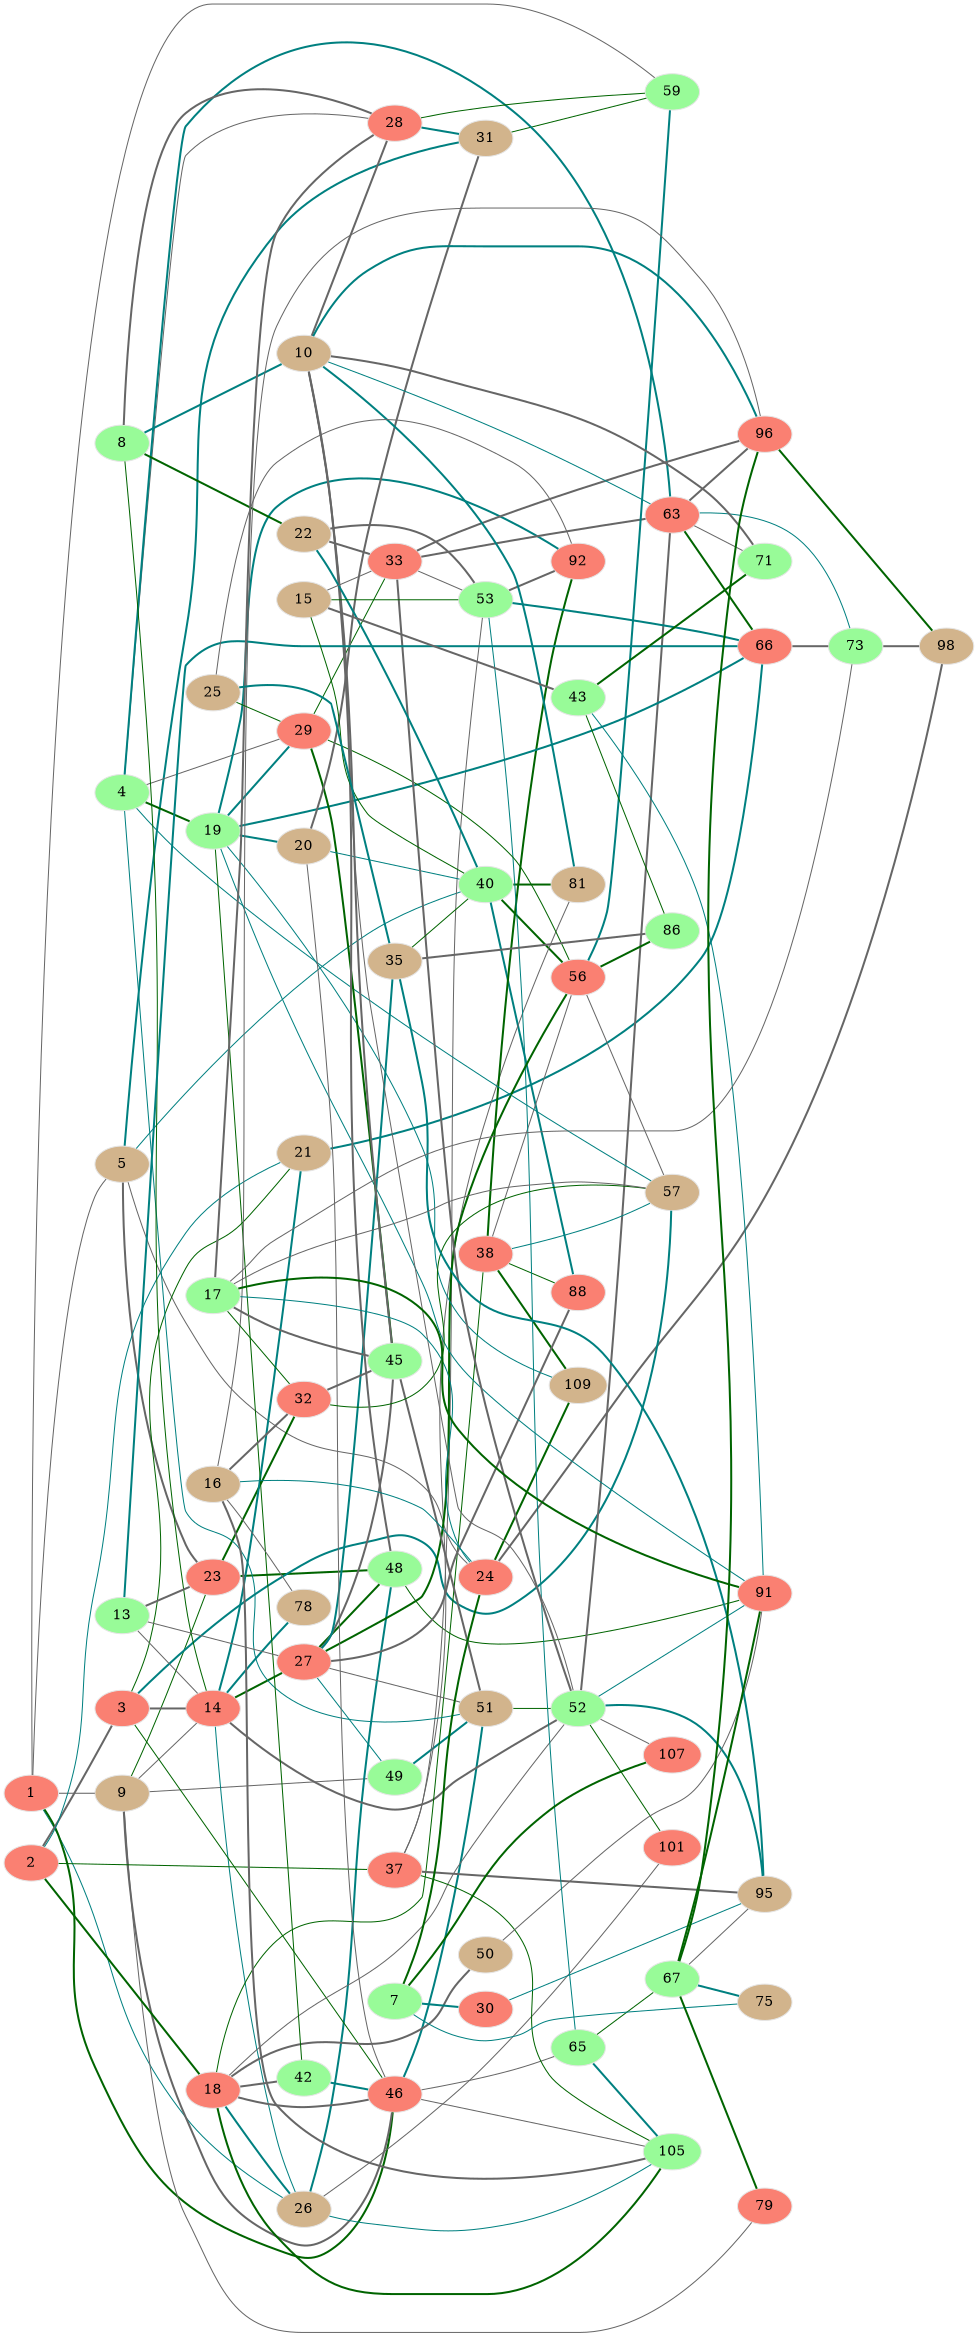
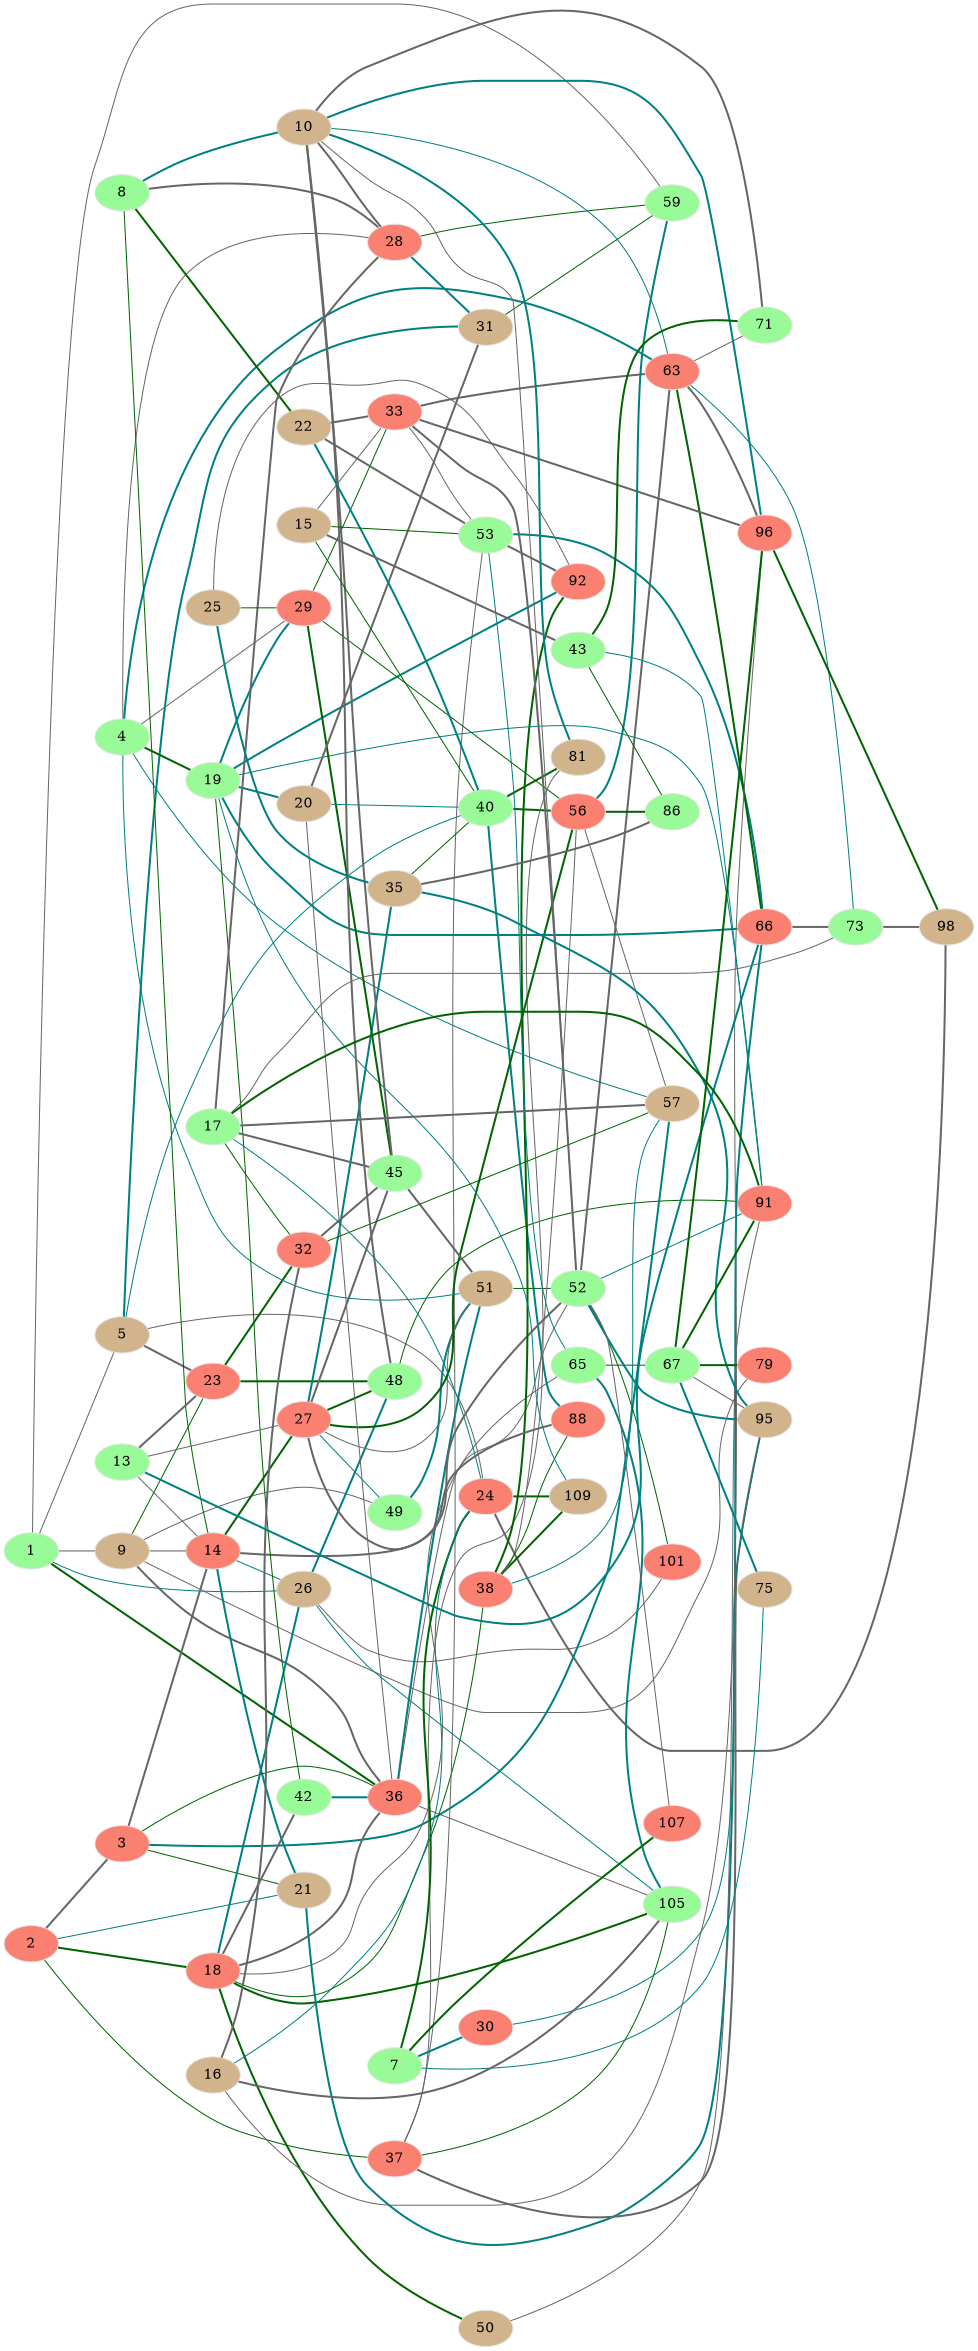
edge "57" -- "17": style solid -> bold
node "78": removed
node "1": fillcolor salmon -> palegreen
edge "50" -- "18": color gray40 -> darkgreen
node "46": label "46" -> "36"
